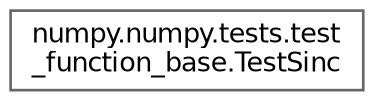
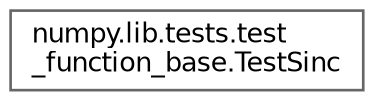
node "numpy.numpy.tests.test _function_base.TestSinc": label "numpy.numpy.tests.test _function_base.TestSinc" -> "numpy.lib.tests.test _function_base.TestSinc"
